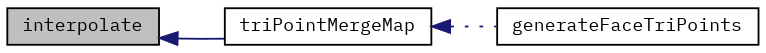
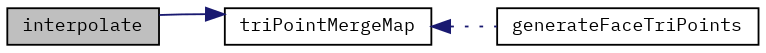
edge "triPointMergeMap" -> "interpolate": reversed
